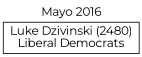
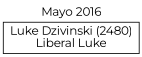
node "Luke Dzivinski (2480) Liberal Democrats": label "Luke Dzivinski (2480) Liberal Democrats" -> "Luke Dzivinski (2480) Liberal Luke"
